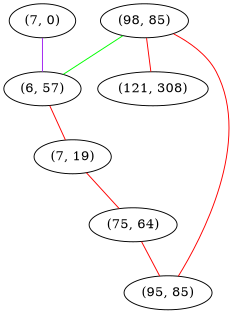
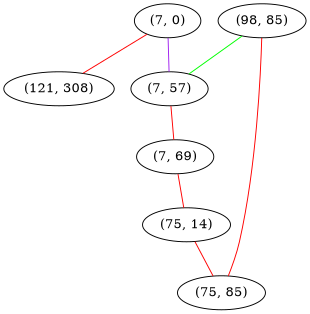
edge "(98, 85)" -- "(121, 308)": now "(7, 0)" -- "(121, 308)"
node "(6, 57)": label "(6, 57)" -> "(7, 57)"
node "(7, 19)": label "(7, 19)" -> "(7, 69)"
node "(75, 64)": label "(75, 64)" -> "(75, 14)"
node "(95, 85)": label "(95, 85)" -> "(75, 85)"
